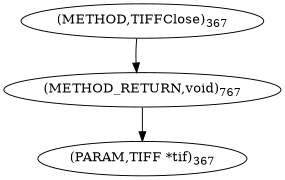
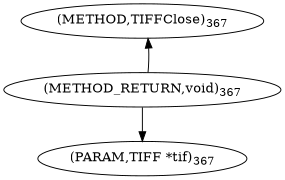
edge "(METHOD,TIFFClose)" -> "(METHOD_RETURN,void)": reversed
node "(METHOD_RETURN,void)": text "767" -> "367"
